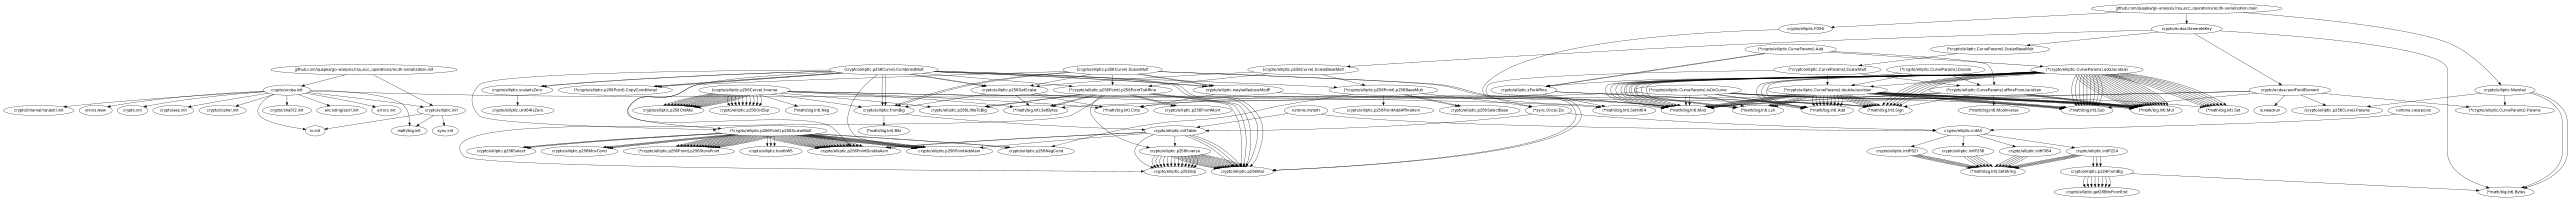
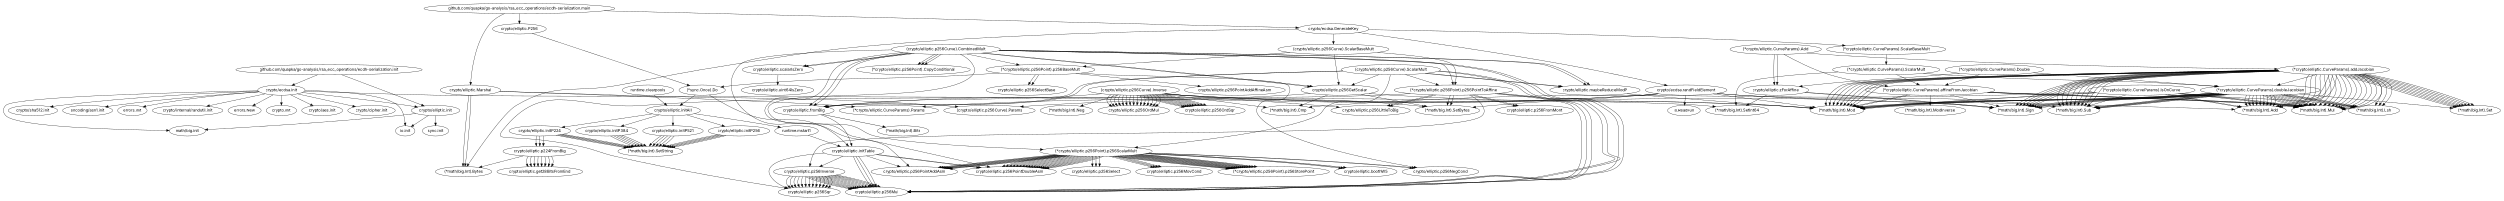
edge "crypto/elliptic.maybeReduceModP" -> "(*math/big.Int).Cmp": removed
edge "crypto/ecdsa.randFieldElement" -> "(*math/big.Int).Add": added
edge "runtime.mstart1" -> "crypto/elliptic.initAll": reversed
